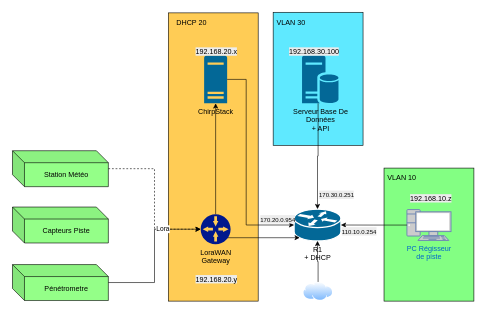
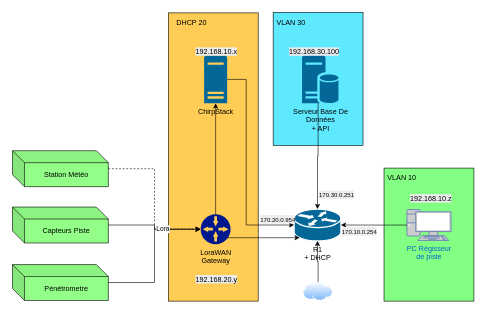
node "192.168.20.x": label "192.168.20.x" -> "192.168.10.x"
edge "Capteurs Piste" -> "LoraWAN Gateway": added
node "110.10.0.254": label "110.10.0.254" -> "170.10.0.254"
